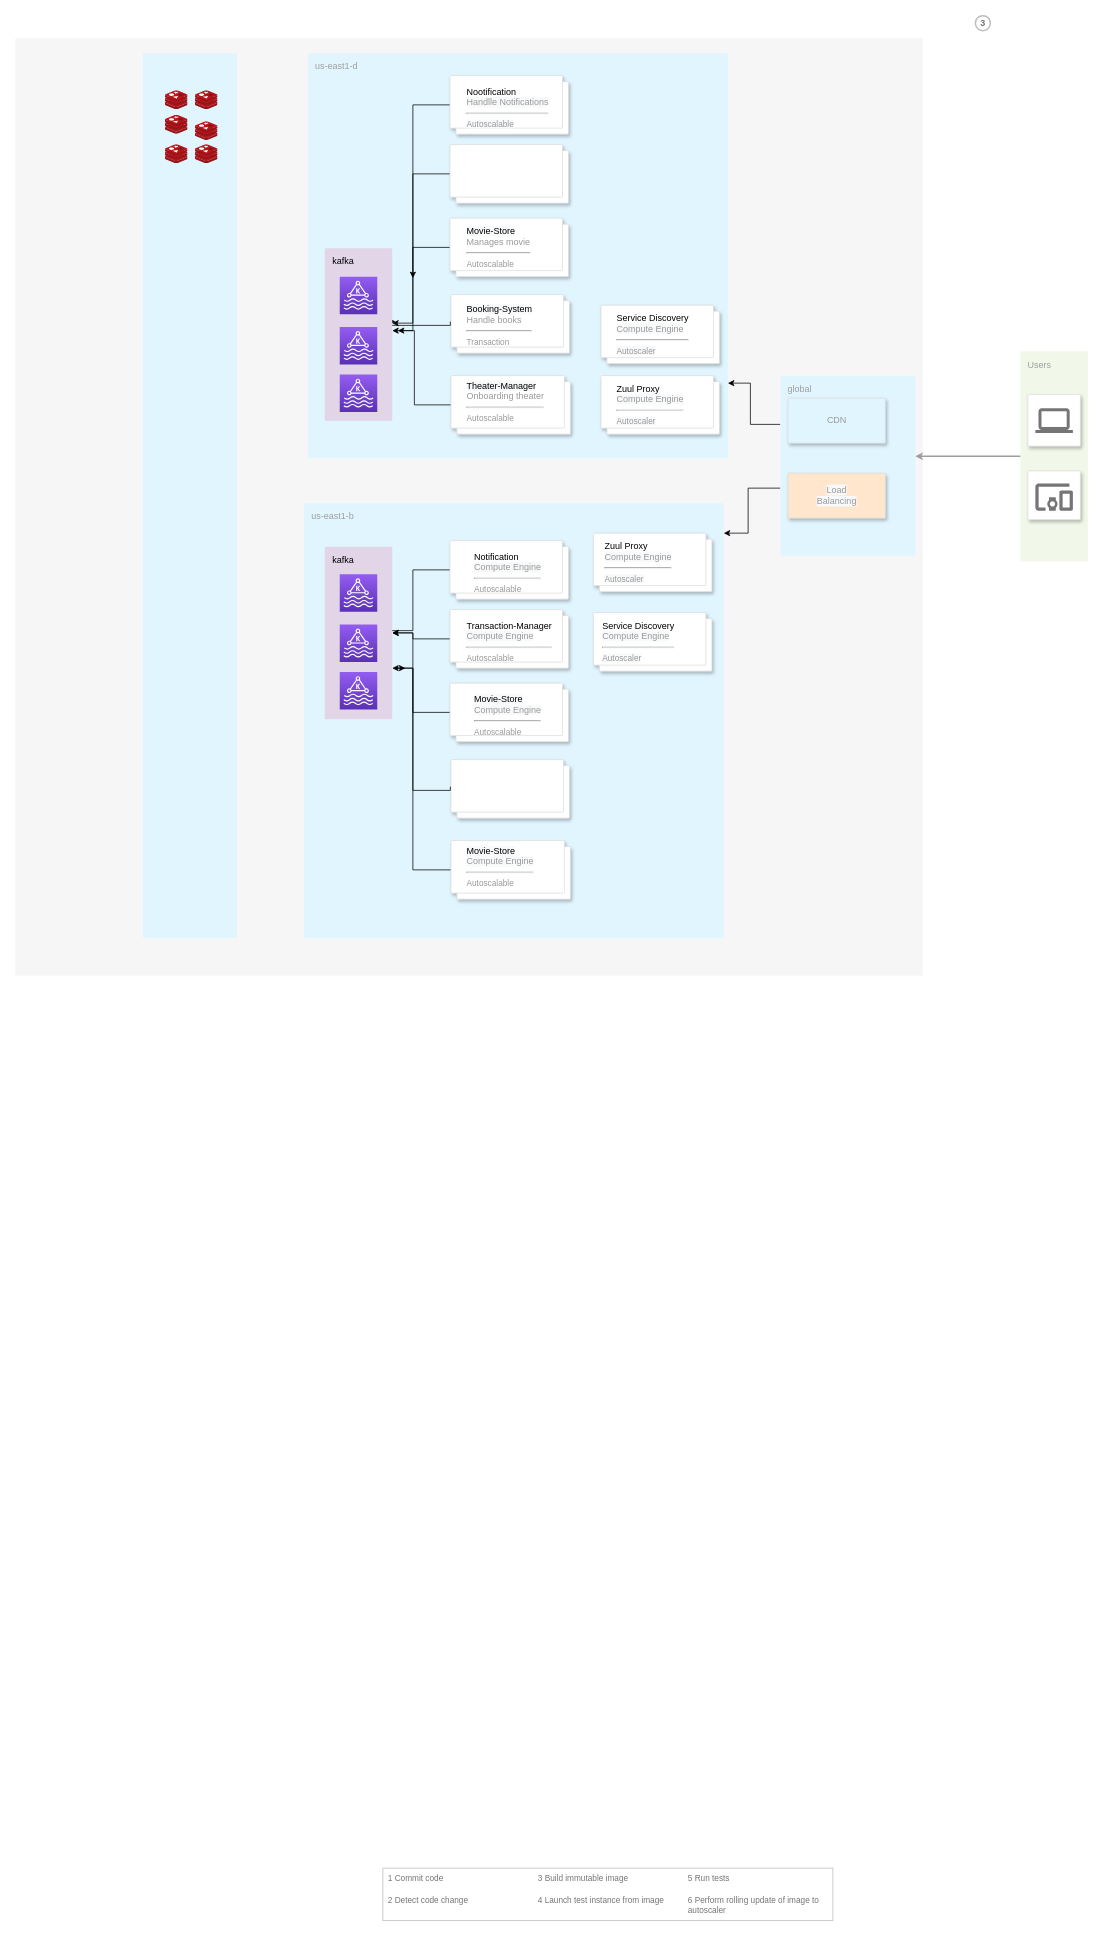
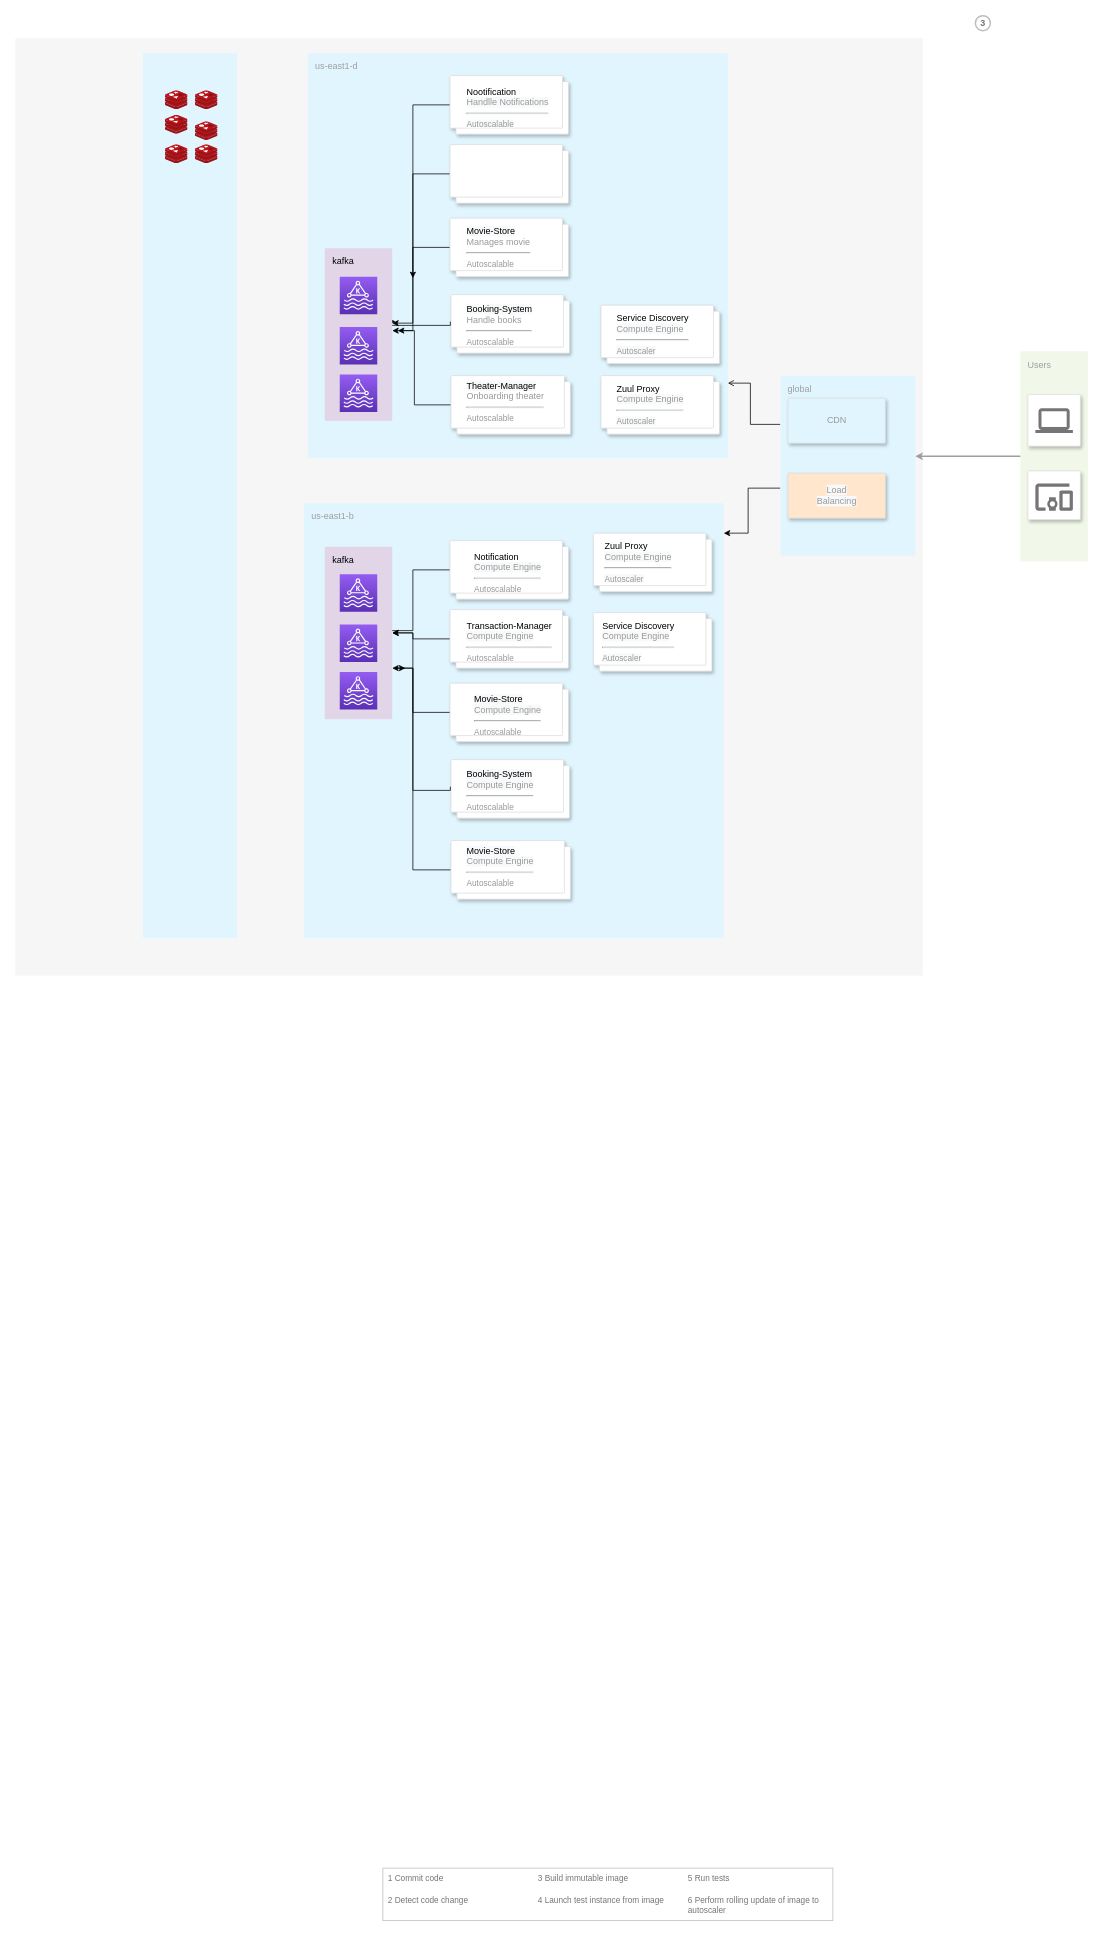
node "Booking-SystemHandle books Transaction": label "Booking-SystemHandle books Transaction" -> "Booking-SystemHandle books Autoscalable"
edge "global" -> "us-east1-d": arrowhead classic -> open
node "Booking-SystemCompute EngineAutoscalable": added
